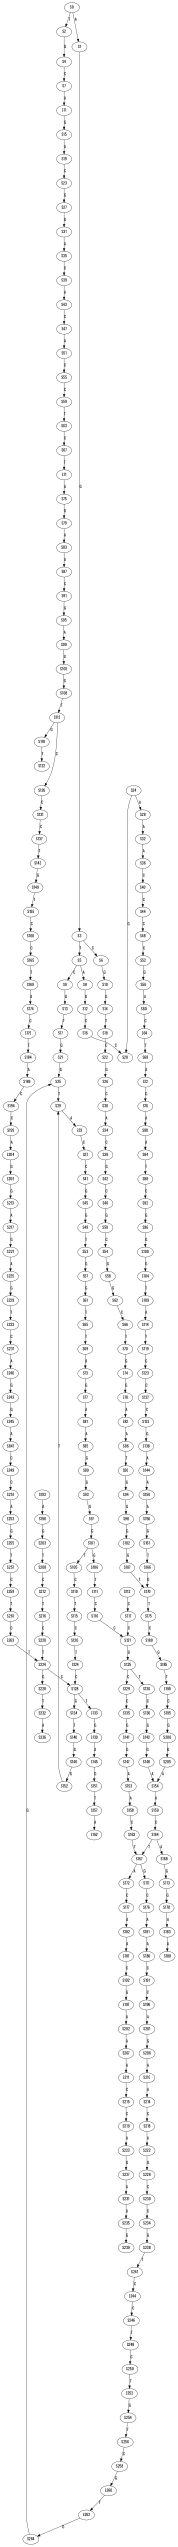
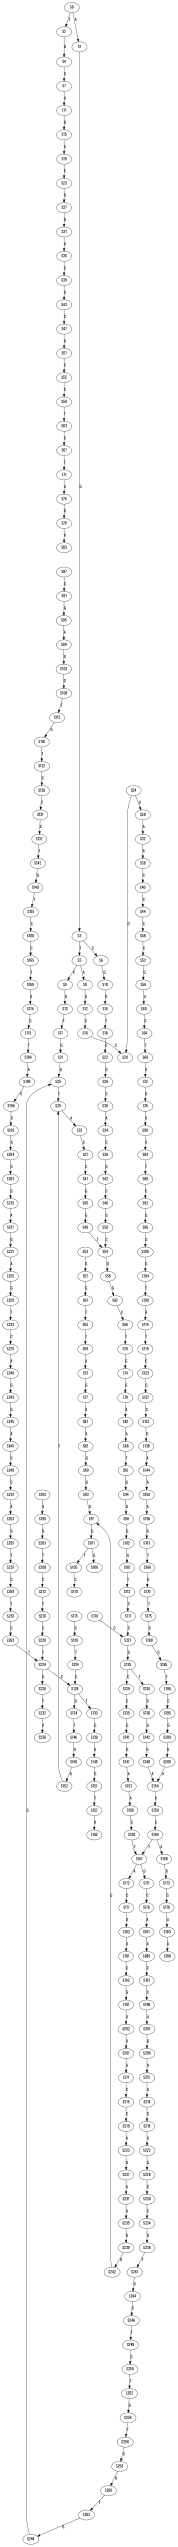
edge "S83" -> "S87": removed, label "A"
edge "S113" -> "S126": now "S122" -> "S126"
edge "S49" -> "S53": now "S49" -> "S54"
edge "S107" -> "S170": now "S107" -> "S112"
node "S111": removed
edge "S110" -> "S115": removed, label "T"
node "S186": label "S186" -> "S886"
node "S242": added
